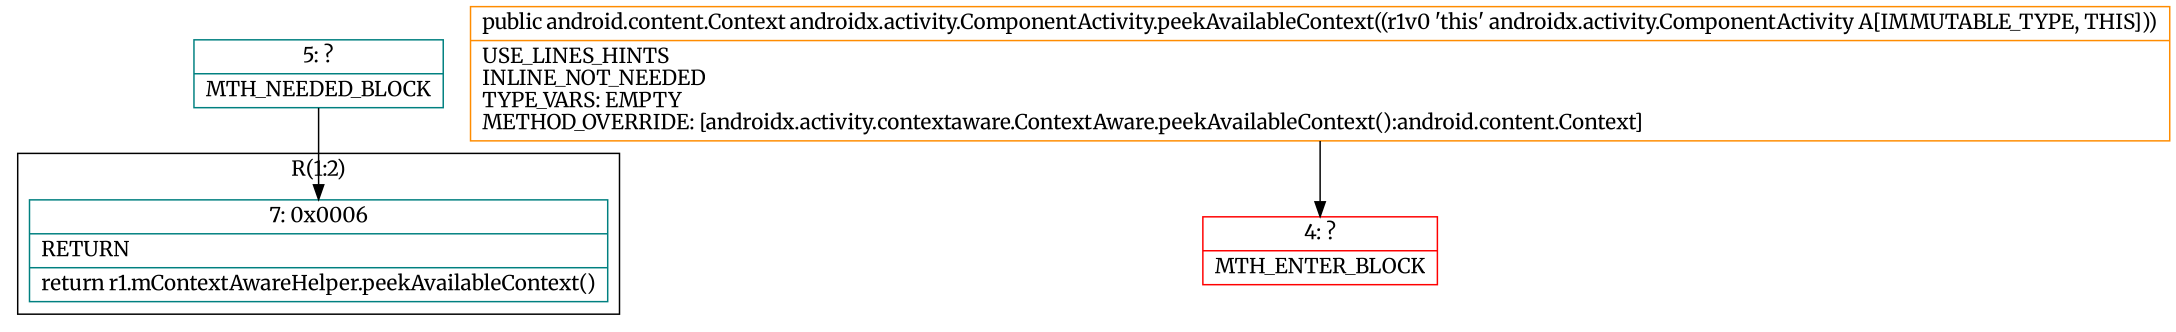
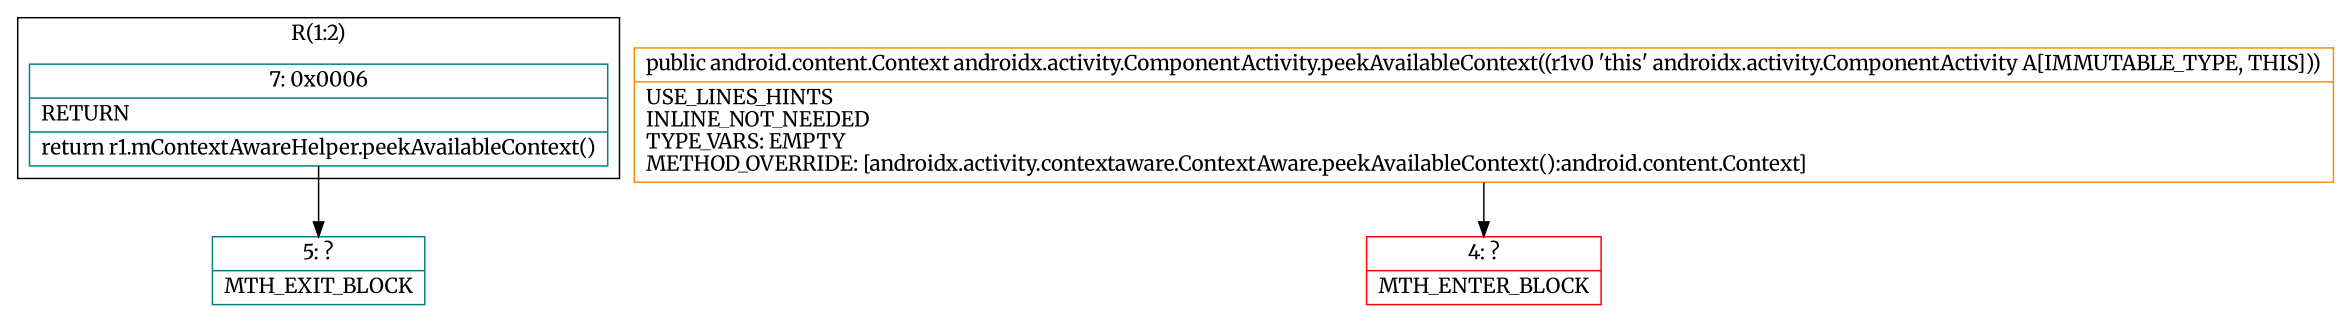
node "5: ?": text "MTH_NEEDED_BLOCK" -> "MTH_EXIT_BLOCK"
edge "5: ?" -> "7: 0x0006": reversed
